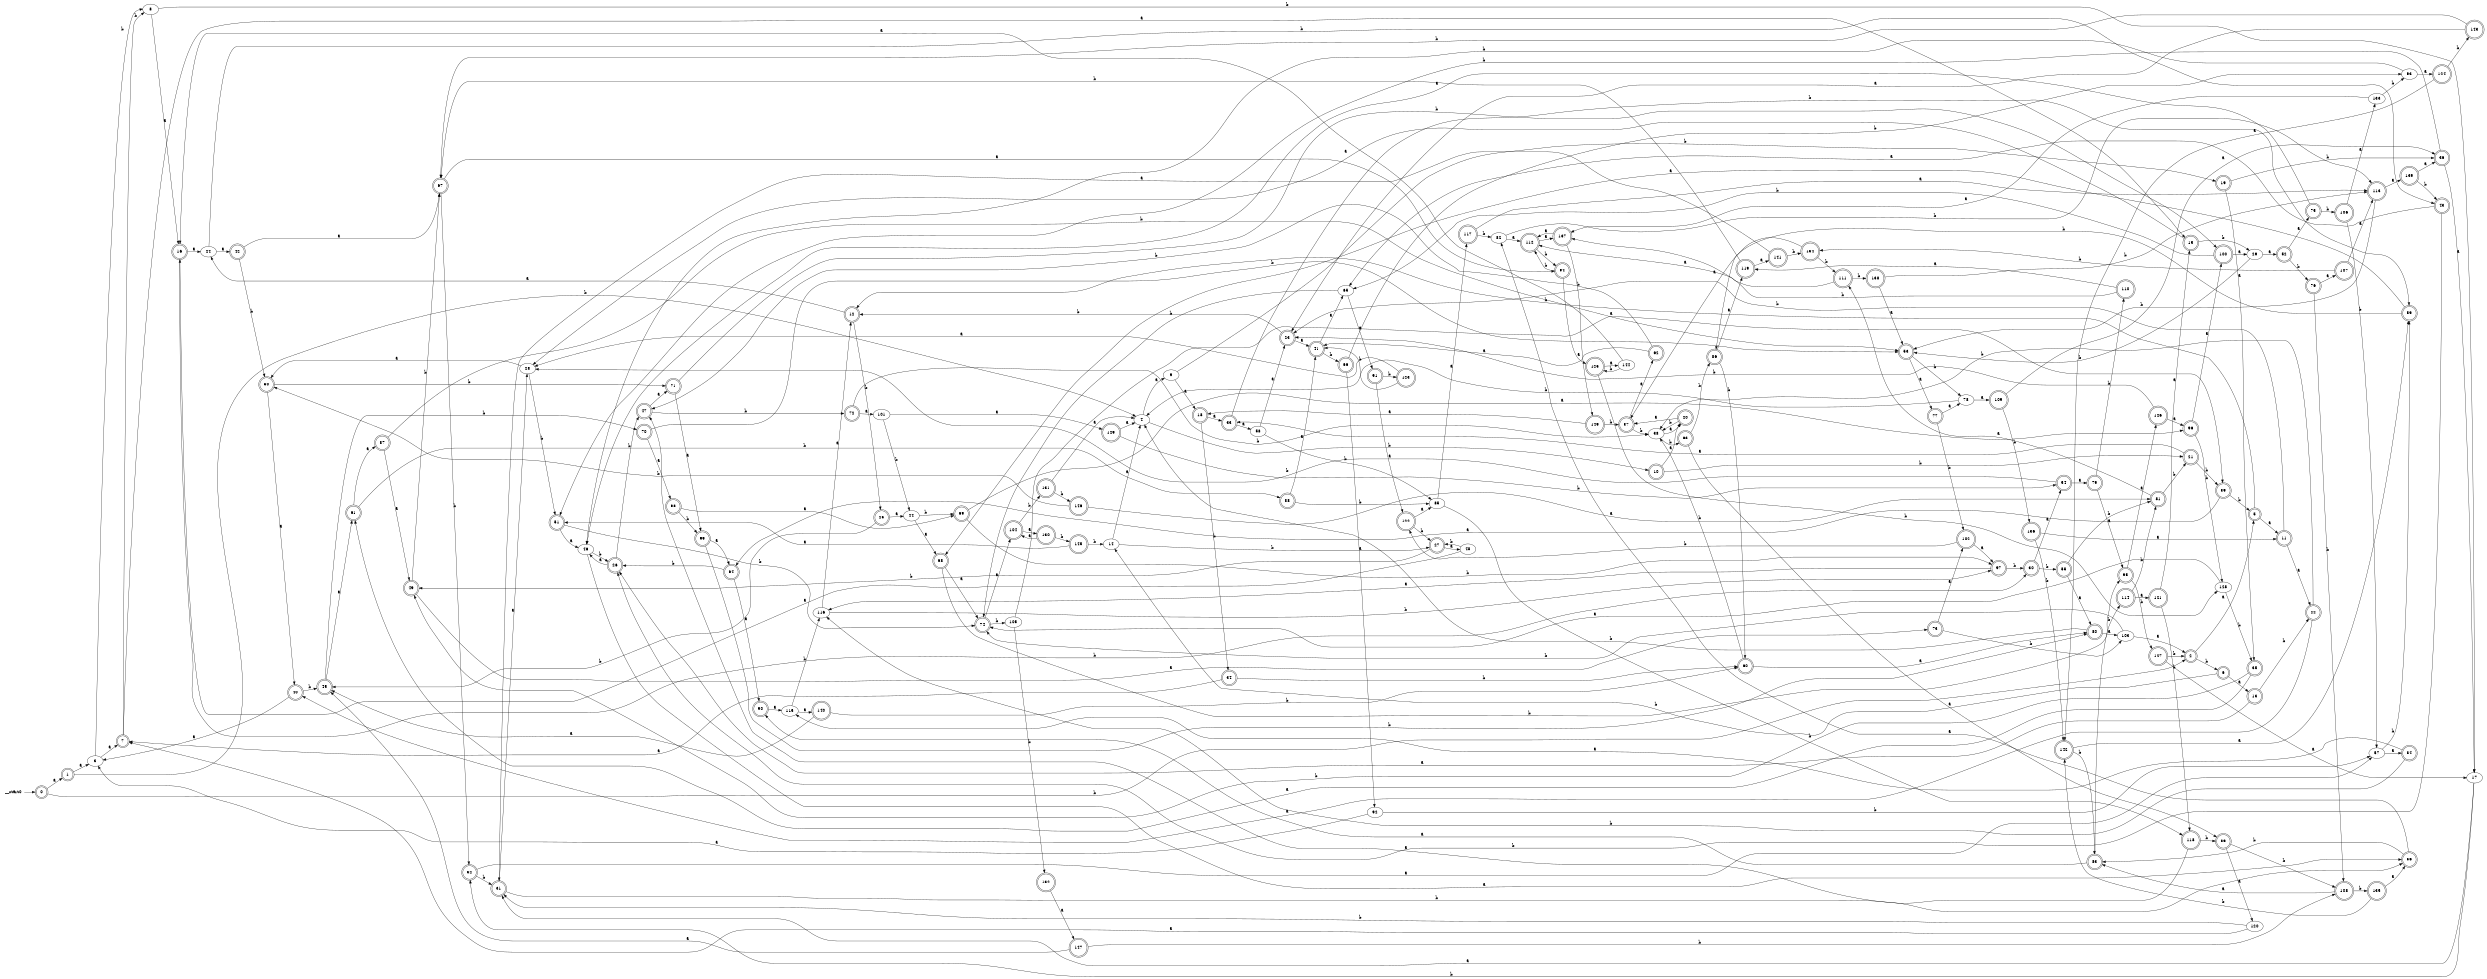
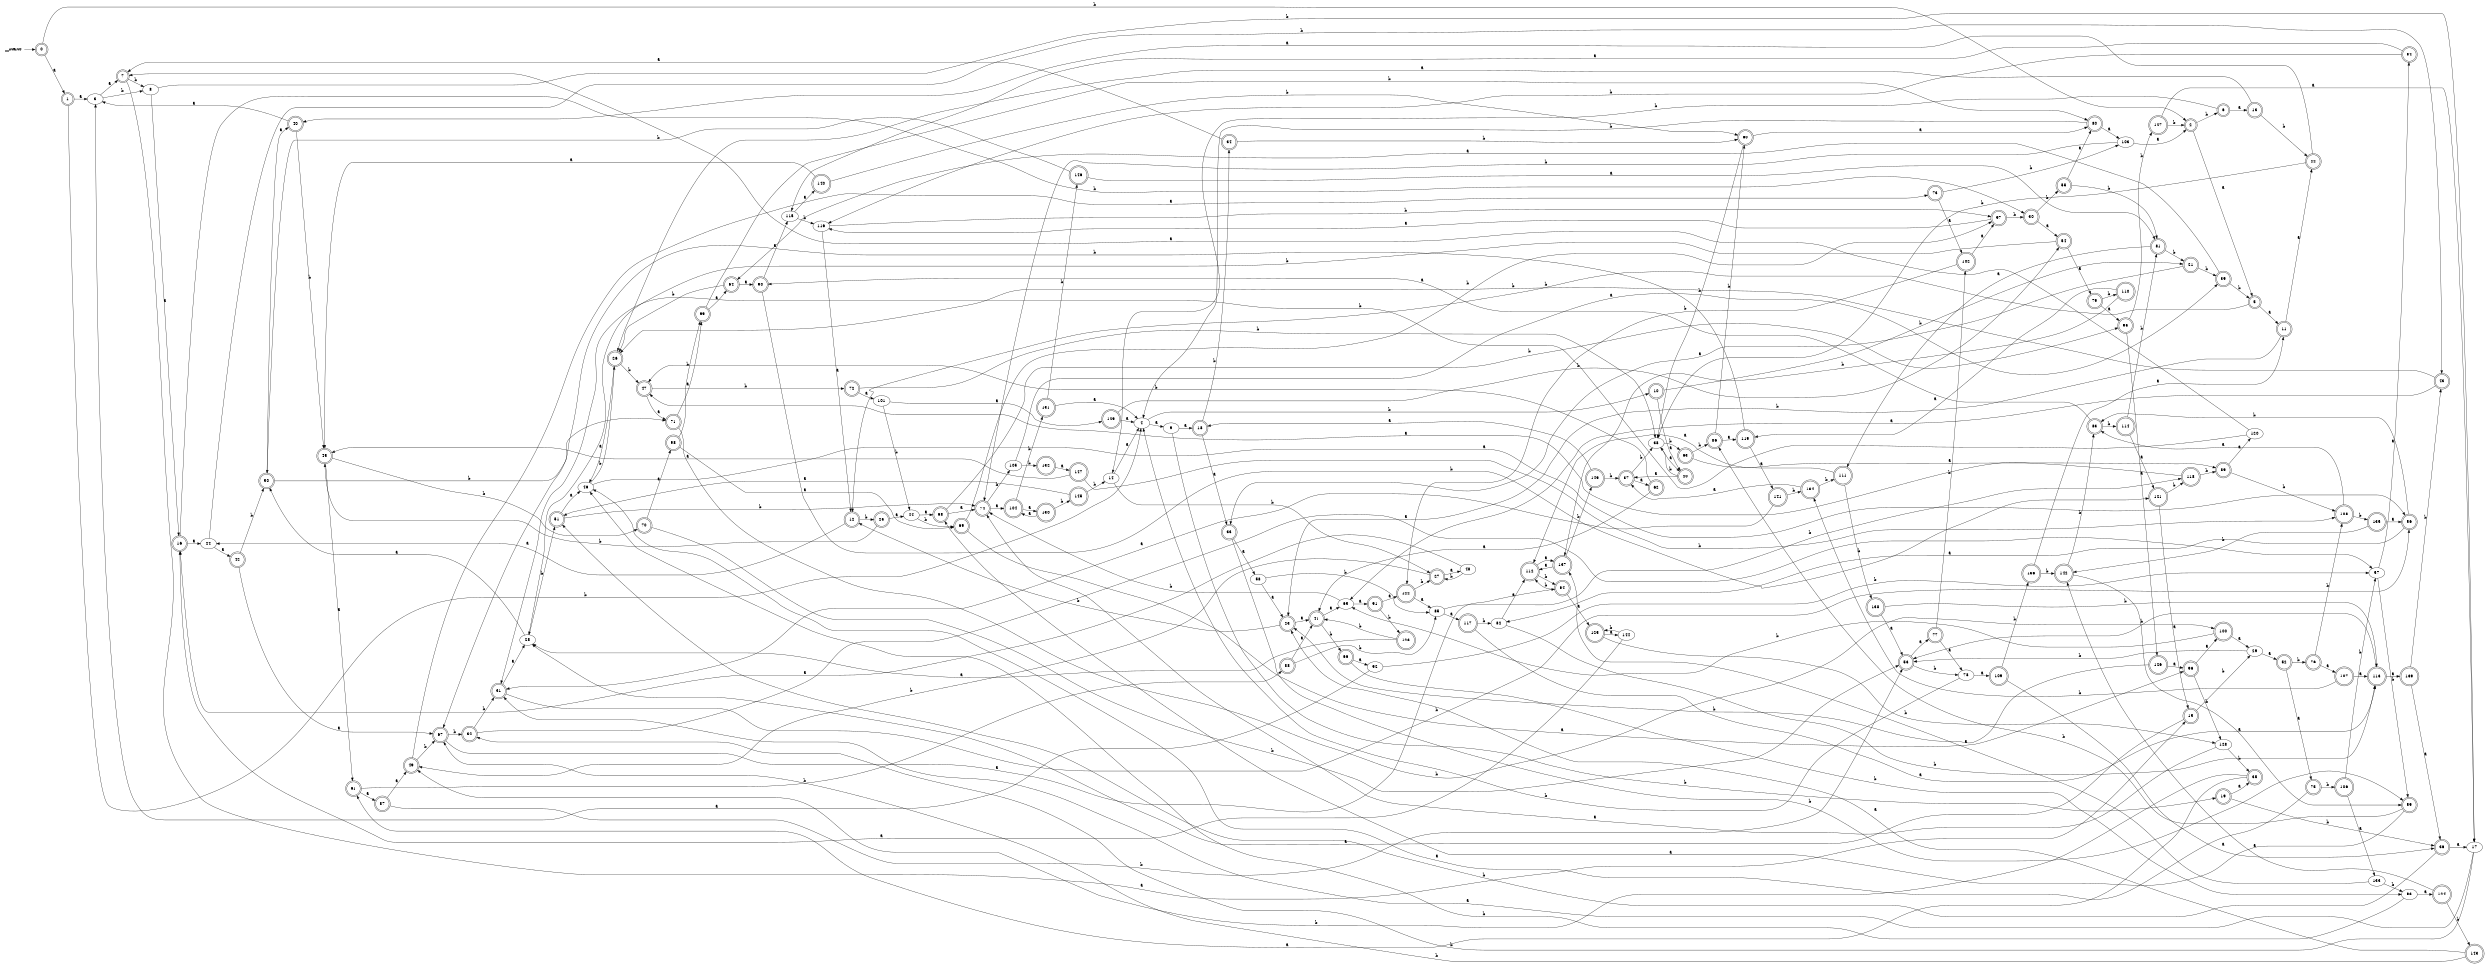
edge "90" -> "121": added, label "b"
